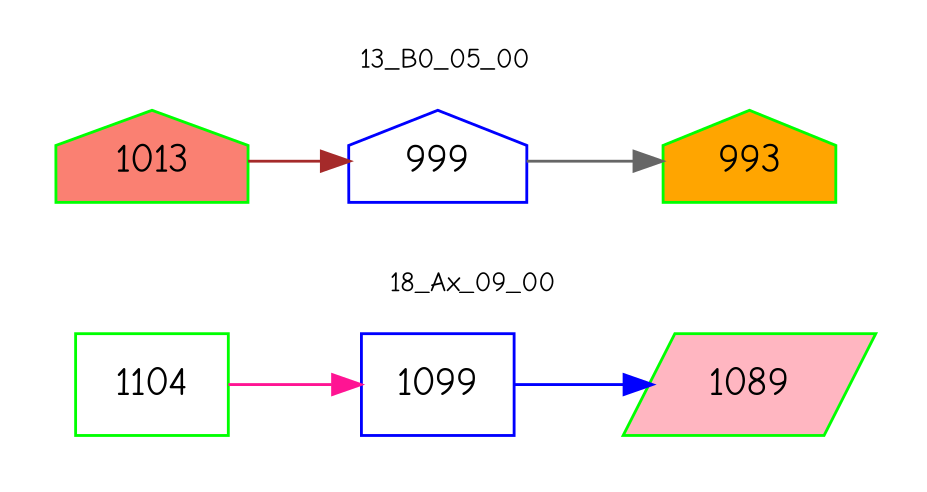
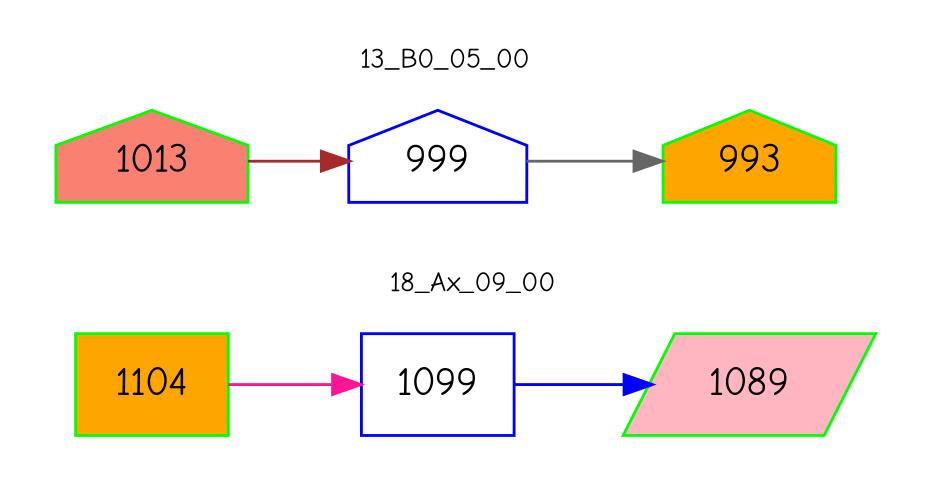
node "1104": fillcolor white -> orange
